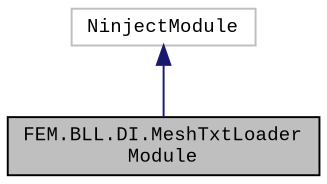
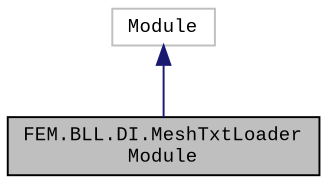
node "NinjectModule": label "NinjectModule" -> "Module"
